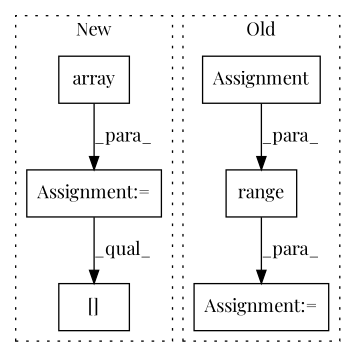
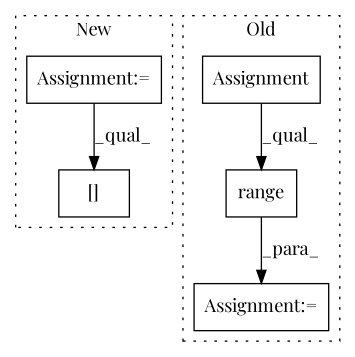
node "array": removed
edge "Assignment" -> "range": label "_para_" -> "_qual_"
